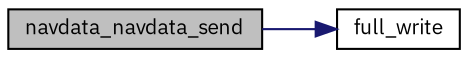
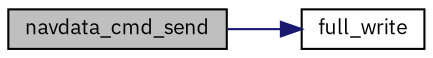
node "navdata_navdata_send": label "navdata_navdata_send" -> "navdata_cmd_send"
